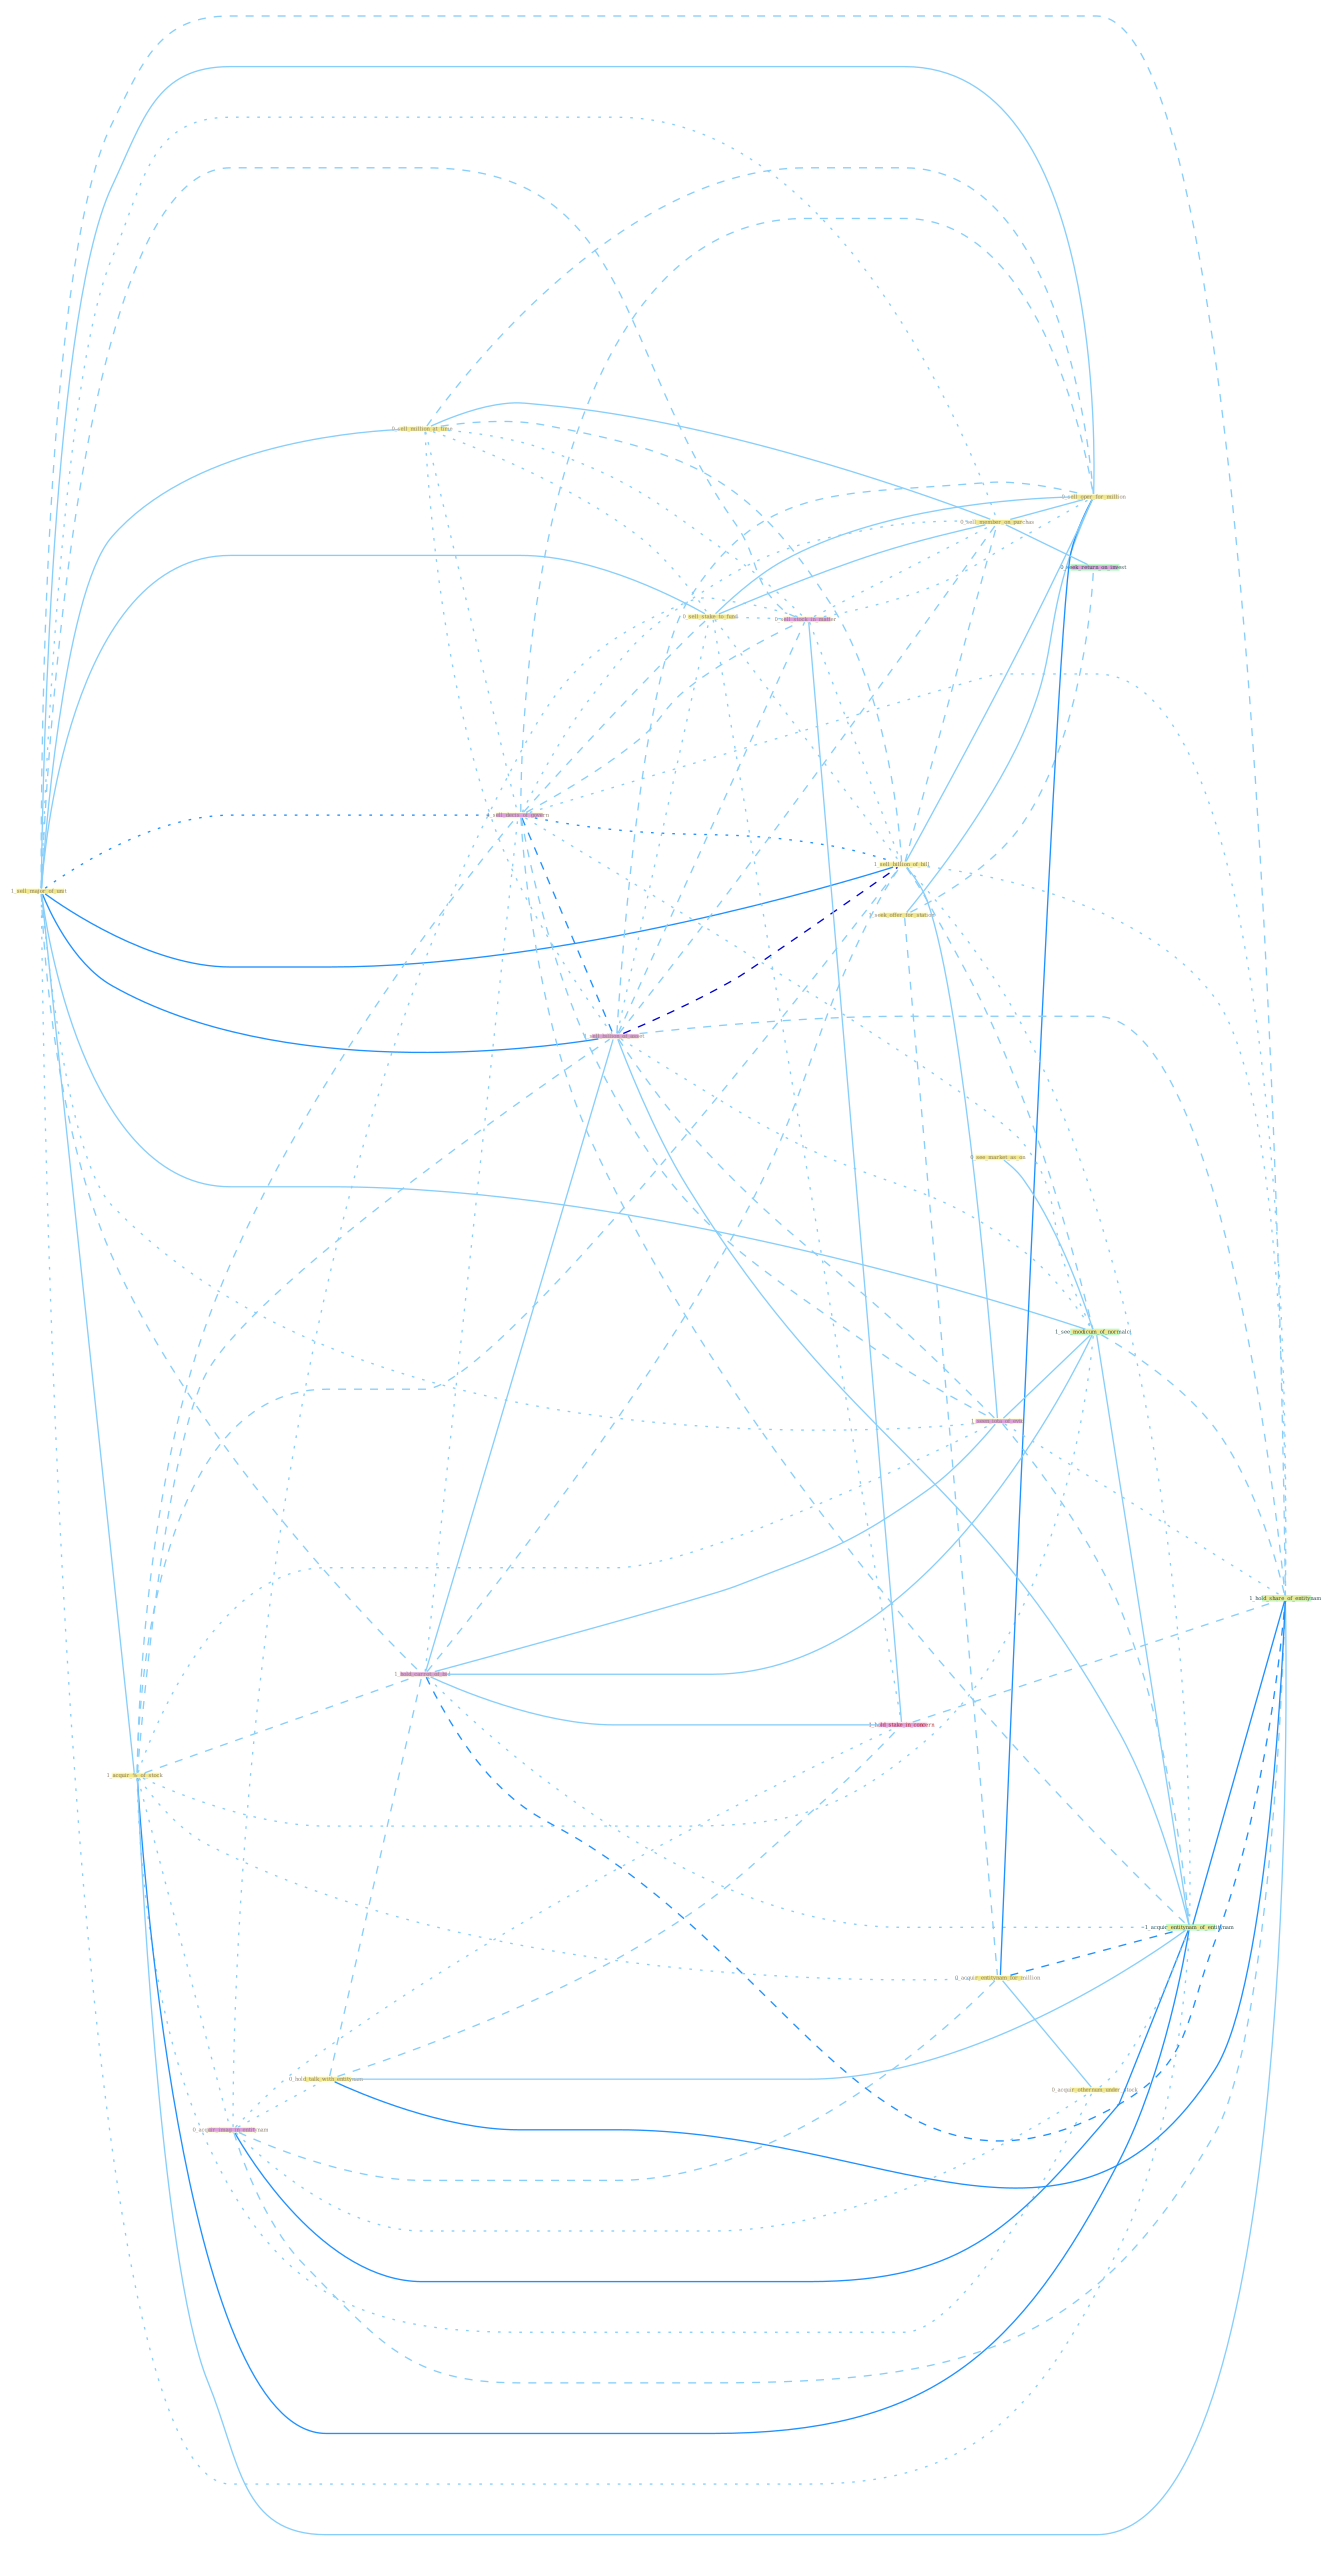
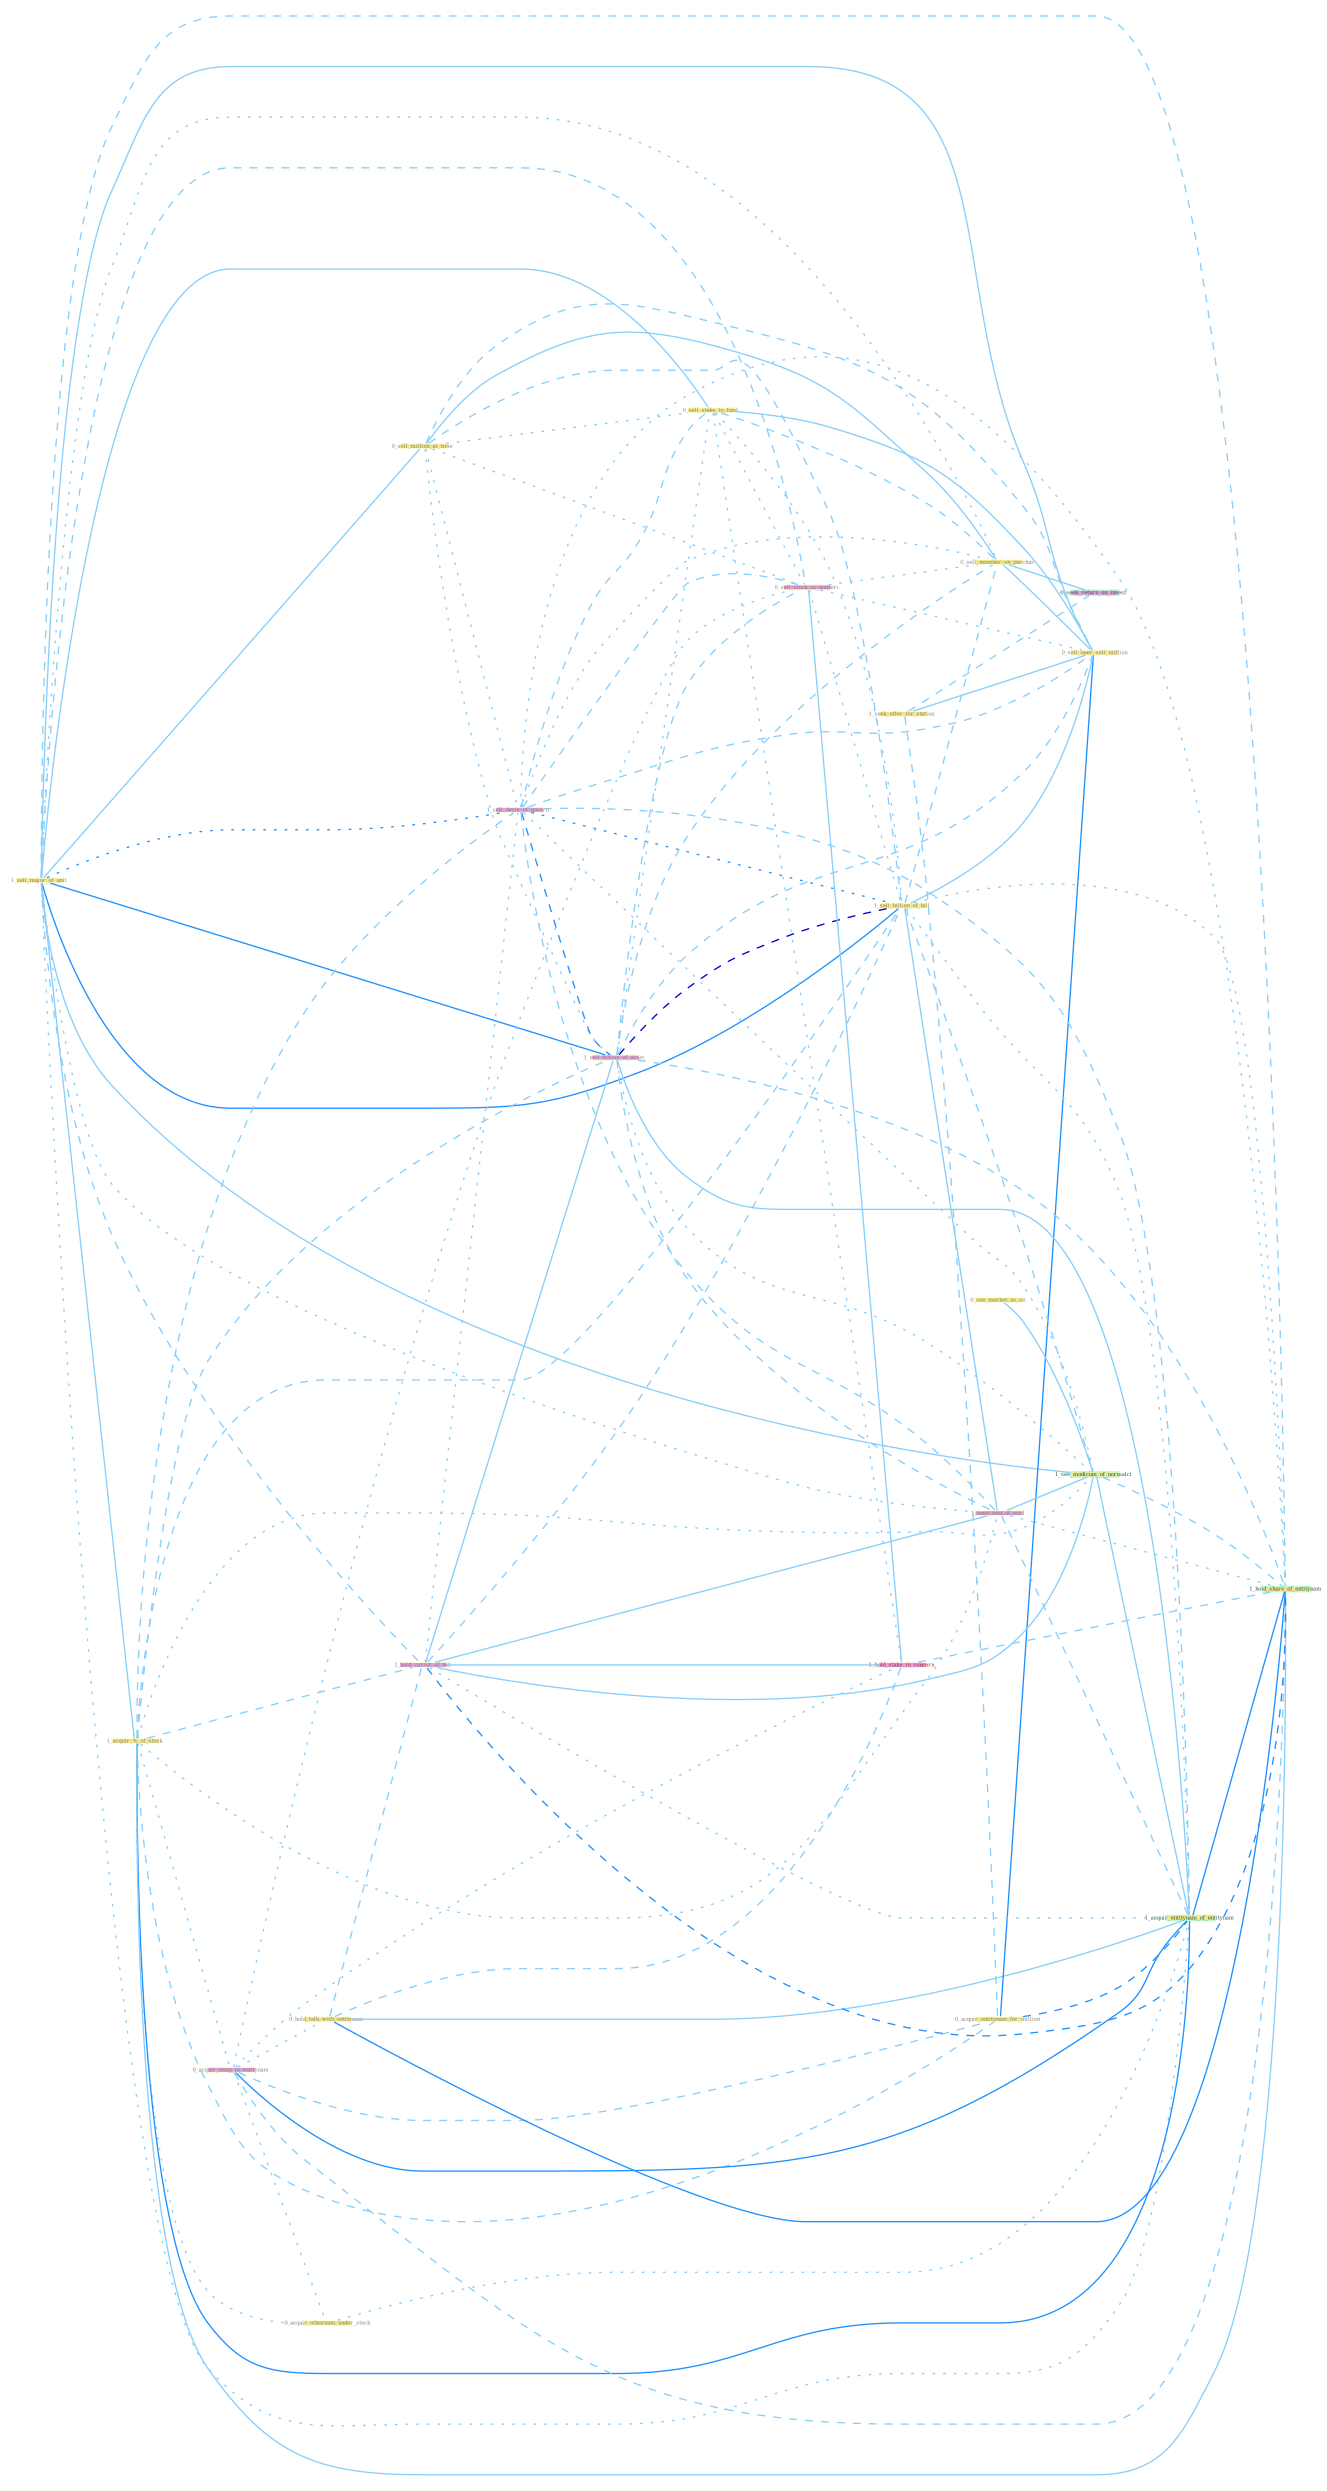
node "0_sell_oper_for_million": label "0_sell_oper_for_million" -> "0_sell_oper_sell_million"
edge "0_sell_member_on_purchas" -- "0_sell_stake_to_fund": style solid -> dashed
edge "1_acquir_%_of_stock" -- "0_acquir_entitynam_for_million": style dotted -> dashed
edge "0_acquir_entitynam_for_million" -- "0_acquir_othernum_under_stock": removed
